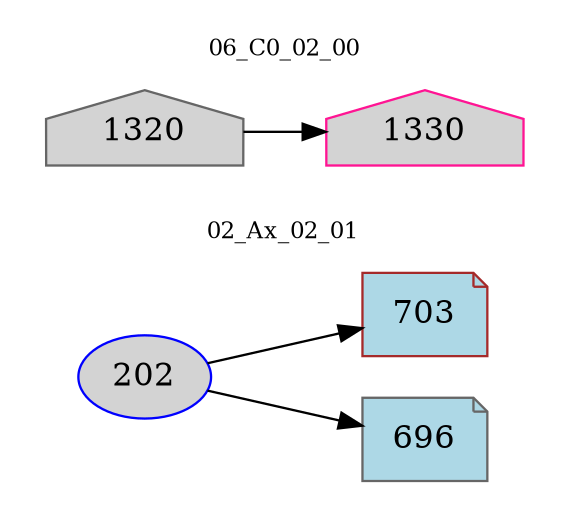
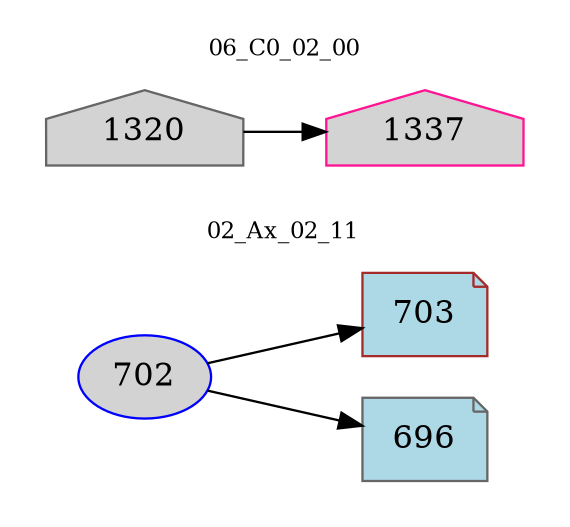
node "1330": label "1330" -> "1337"
cluster "02_Ax_02_01": label "02_Ax_02_01" -> "02_Ax_02_11"
node "202": label "202" -> "702"
